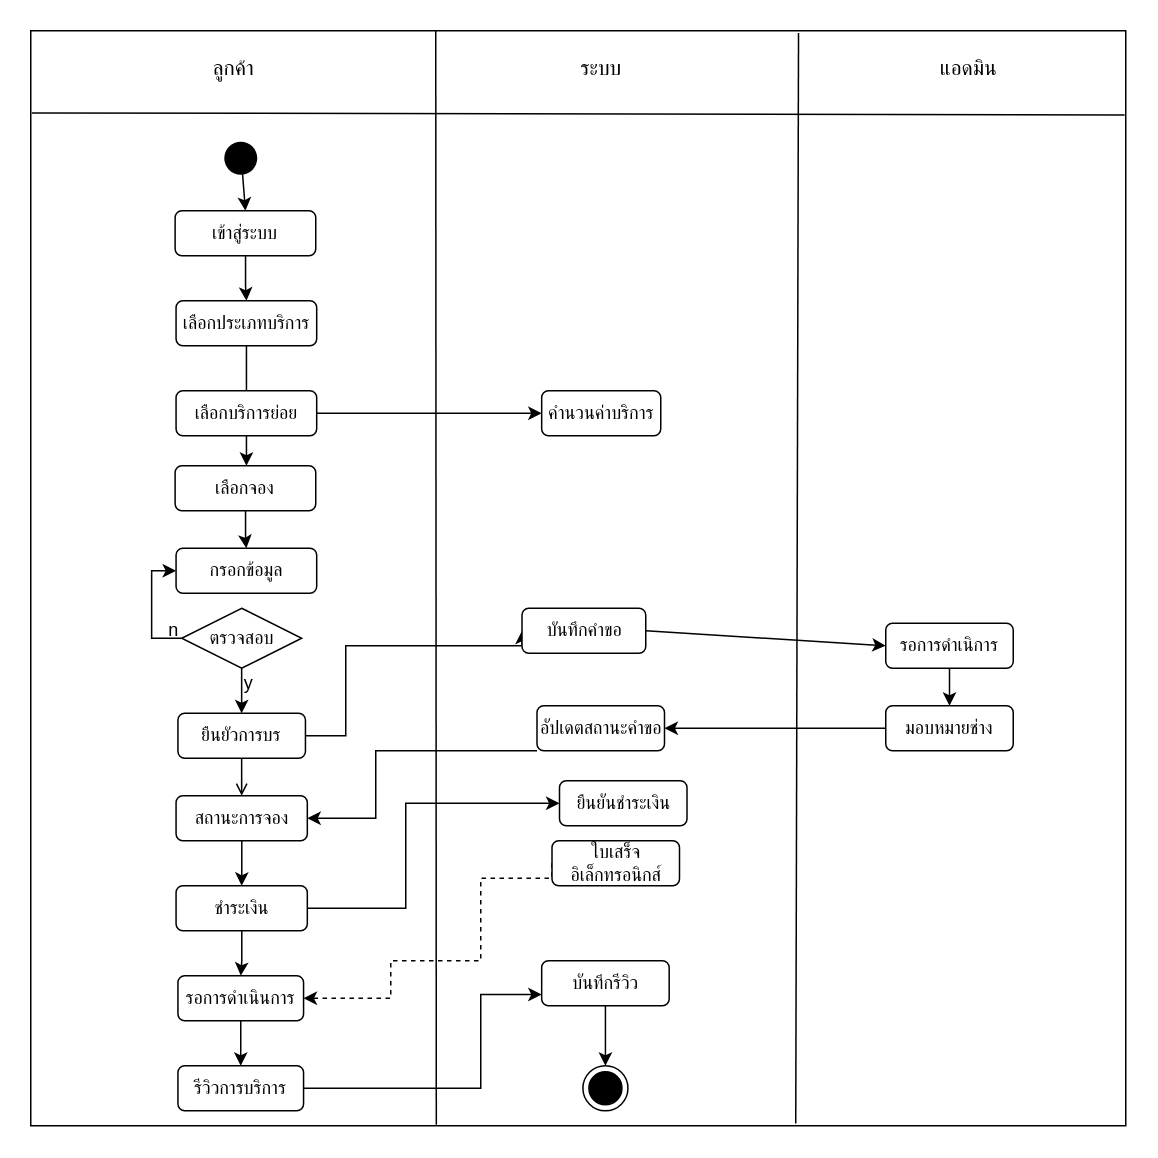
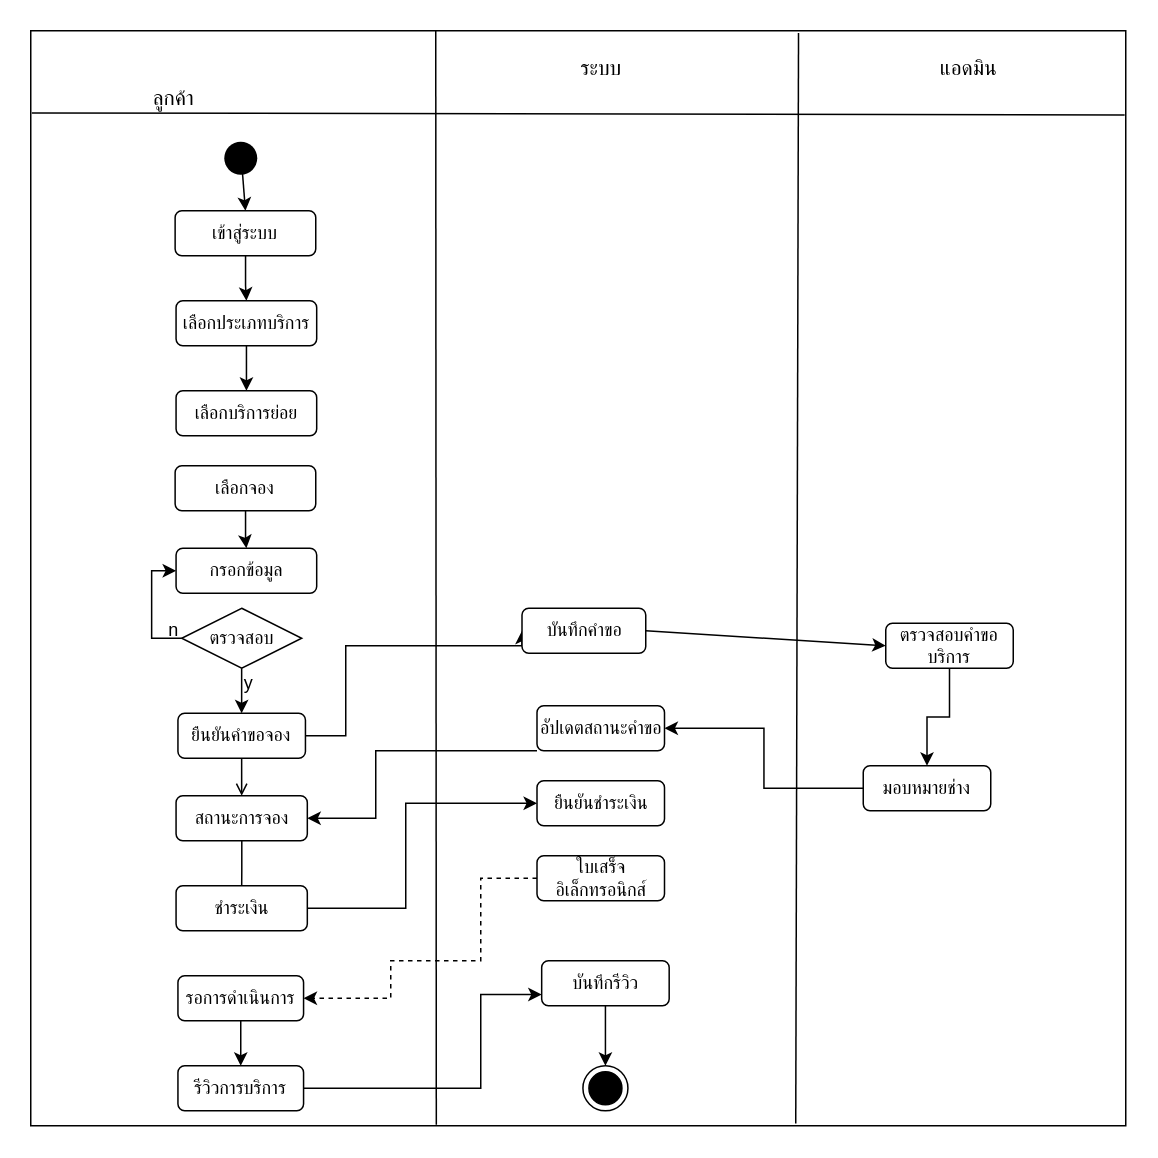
node "ลูกค้า": moved (233, 68) -> (173, 98)
edge "เลือกประเภทบริการ" -- "เลือกบริการย่อย": arrowhead none -> classic
edge "เลือกบริการย่อย" -> "คำนวนค่าบริการ": removed
node "คำนวนค่าบริการ": removed
edge "เลือกบริการย่อย" -> "เลือกจอง": removed
node "รอการดำเนิการ": label "รอการดำเนิการ" -> "ตรวจสอบคำขอบริการ"
node "มอบหมายช่าง": moved (950, 728) -> (927, 788)
node "ยืนยัวการบร": label "ยืนยัวการบร" -> "ยืนยันคำขอจอง"
node "ยืนยันชำระเงิน": moved (623, 803) -> (601, 803)
node "ใบเสร็จอิเล็กทรอนิกส์": moved (616, 863) -> (601, 878)
edge "สถานะการจอง" -> "ชำระเงิน": arrowhead classic -> none
edge "ชำระเงิน" -> "รอการดำเนินการ": removed
